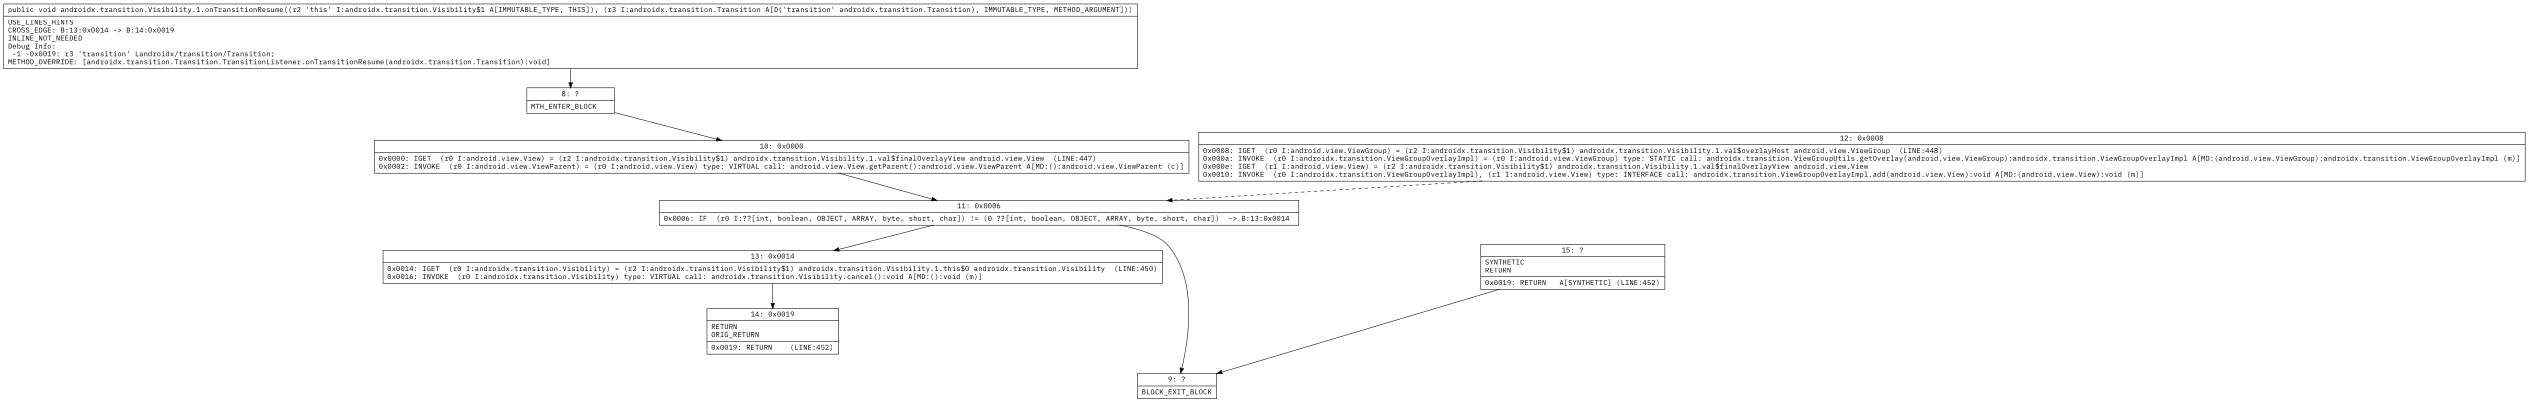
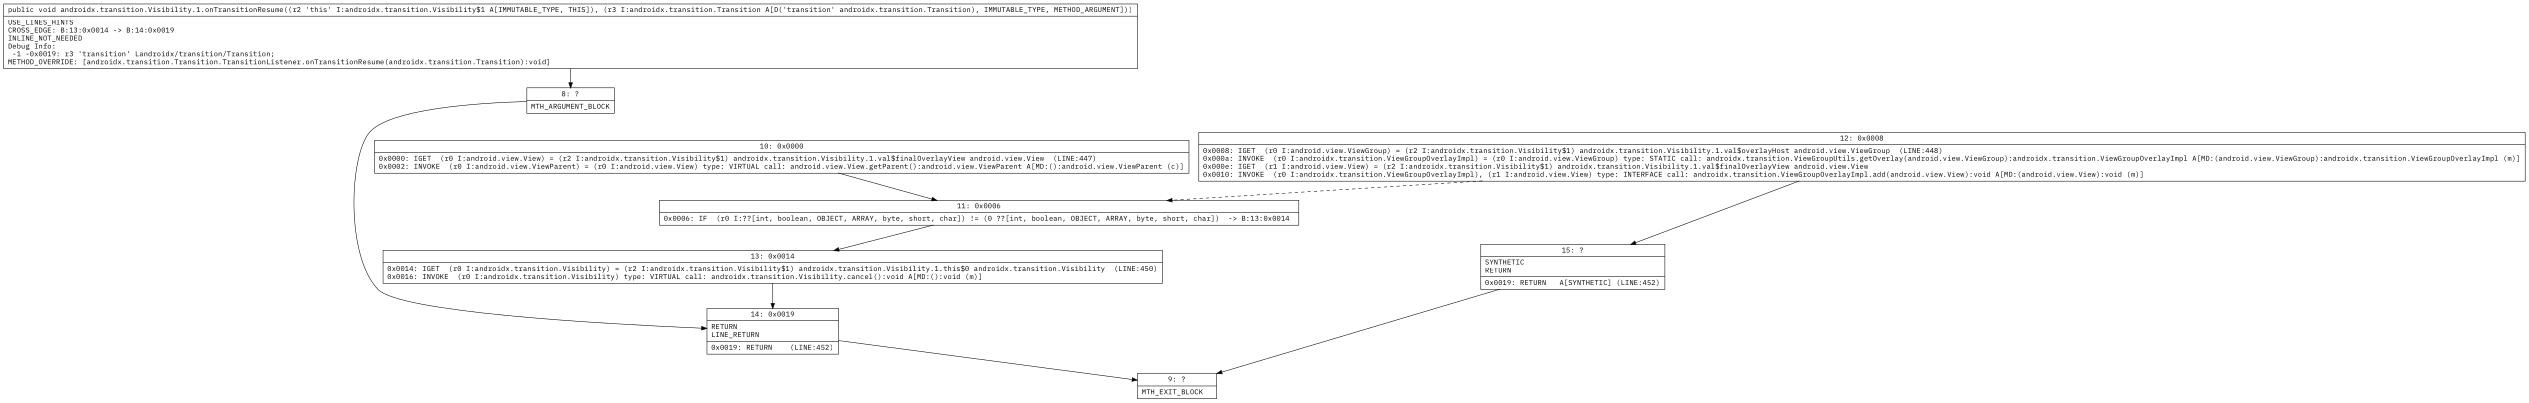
node "8: ?": text "MTH_ENTER_BLOCK" -> "MTH_ARGUMENT_BLOCK"
edge "8: ?" -> "10: 0x0000": now "8: ?" -> "14: 0x0019"
edge "12: 0x0008" -> "15: ?": added
edge "11: 0x0006" -> "9: ?": now "14: 0x0019" -> "9: ?"
node "14: 0x0019": text "ORIG_RETURN" -> "LINE_RETURN"
node "9: ?": text "BLOCK_EXIT_BLOCK" -> "MTH_EXIT_BLOCK"
